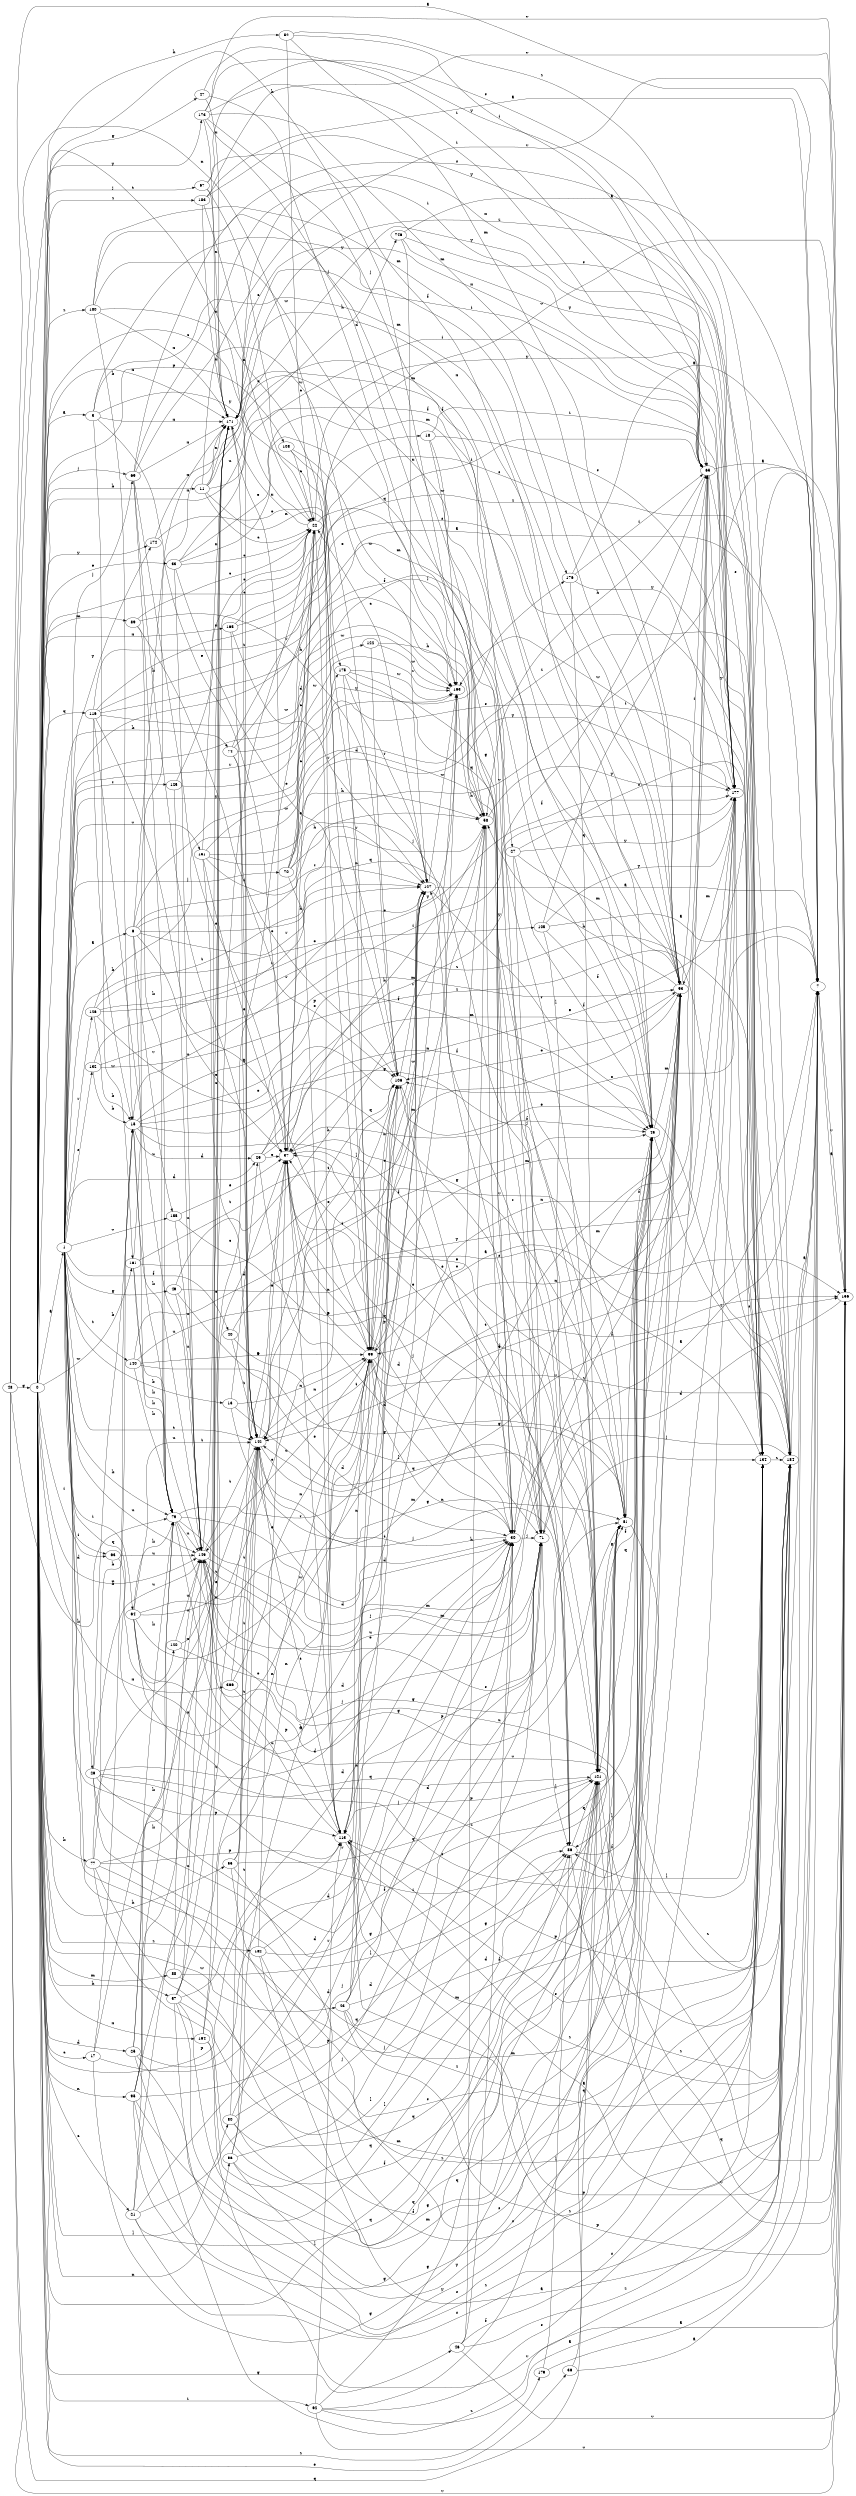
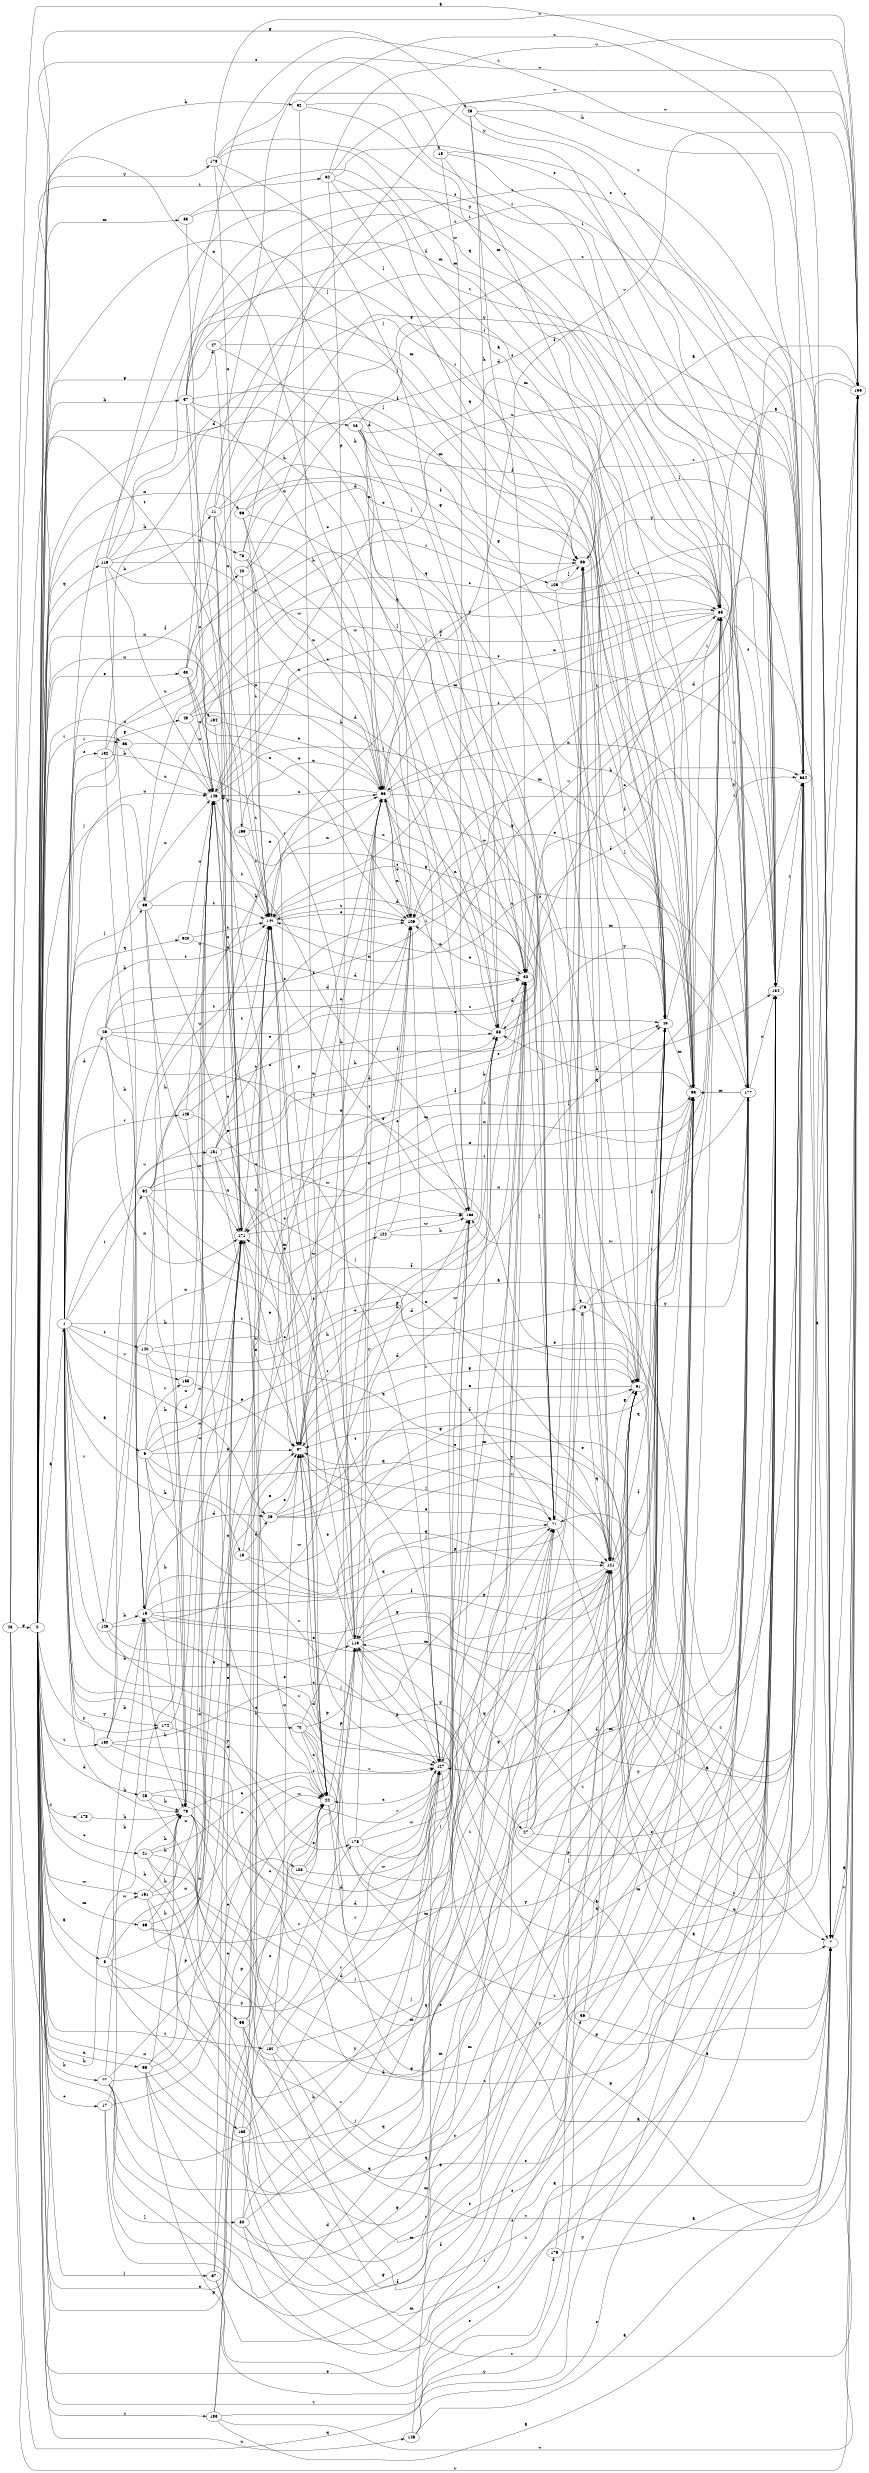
edge "47" -> "65": label "i" -> "q"
node "746": label "746" -> "146"
edge "180" -> "99": label "n" -> "b"
edge "69" -> "163": label "w" -> "c"
edge "1" -> "7": removed, label "a"
edge "57" -> "51": added, label "g"
node "74": label "74" -> "73"
edge "177" -> "65": added, label "i"
edge "126" -> "58": now "125" -> "58"
edge "127" -> "45": reversed
edge "99" -> "163": now "99" -> "176"
edge "99" -> "156": label "f" -> "v"
edge "155" -> "121": removed, label "q"
node "184": label "184" -> "684"
edge "80" -> "65": added, label "i"
node "120": label "120" -> "920"
node "366": label "366" -> "166"
edge "113" -> "149": label "u" -> "m"
edge "36" -> "93": added, label "m"
node "178": added
edge "0" -> "23": label "w" -> "d"
edge "96" -> "71": label "j" -> "l"
edge "164" -> "86": now "47" -> "86"
edge "21" -> "121": removed, label "q"
edge "164" -> "156": removed, label "v"
edge "62" -> "45": label "f" -> "a"
edge "62" -> "7": label "a" -> "h"
